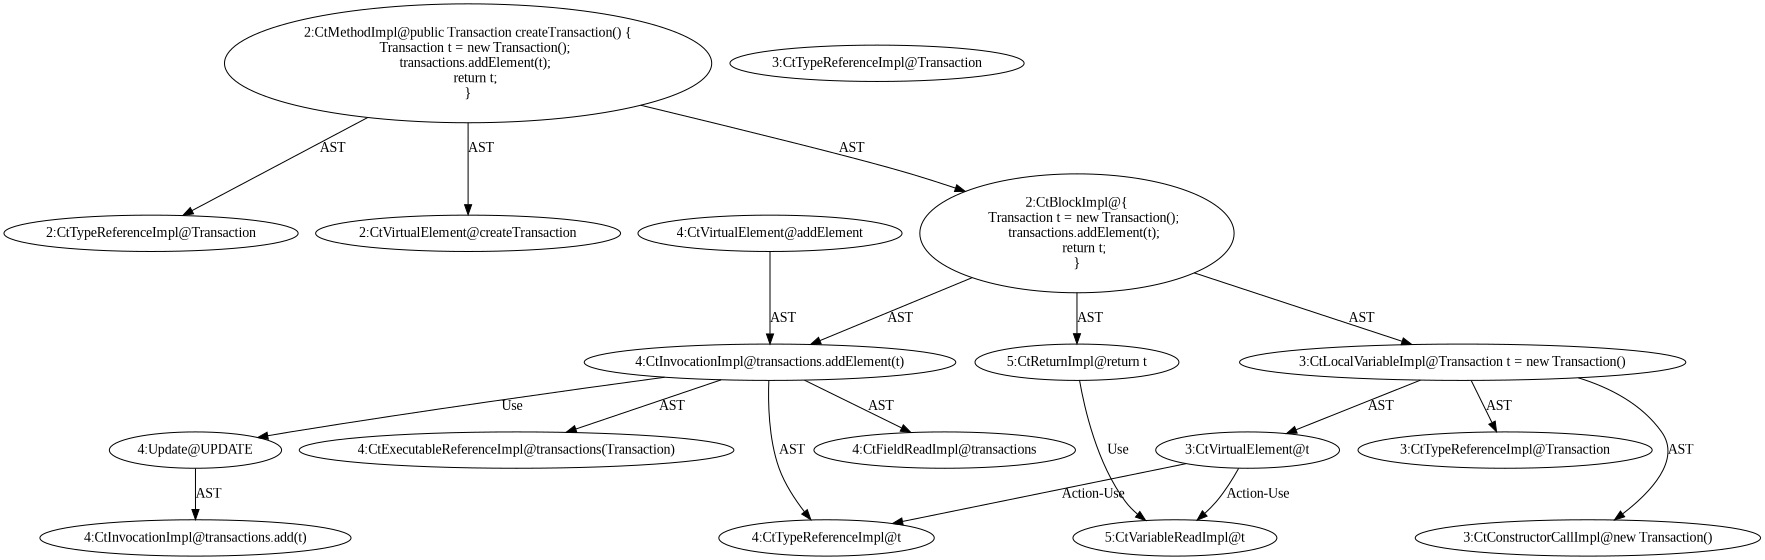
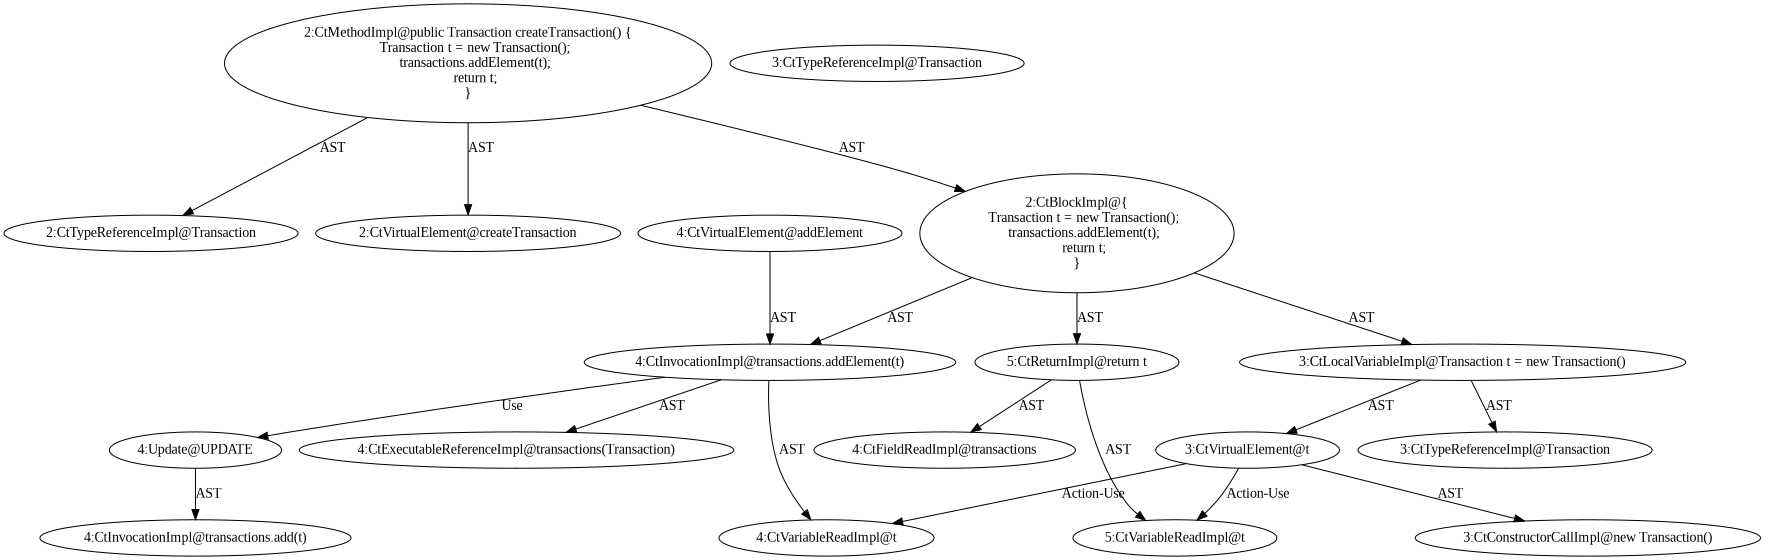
edge "4:CtInvocationImpl@transactions.addElement(t)" -> "4:CtFieldReadImpl@transactions": now "5:CtReturnImpl@return t" -> "4:CtFieldReadImpl@transactions"
edge "3:CtLocalVariableImpl@Transaction t = new Transaction()" -> "3:CtConstructorCallImpl@new Transaction()": now "3:CtVirtualElement@t" -> "3:CtConstructorCallImpl@new Transaction()"
edge "5:CtReturnImpl@return t" -> "5:CtVariableReadImpl@t": label "Use" -> "AST"
node "4:CtTypeReferenceImpl@t": label "4:CtTypeReferenceImpl@t" -> "4:CtVariableReadImpl@t"
